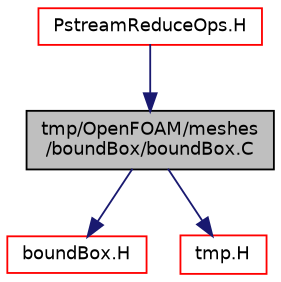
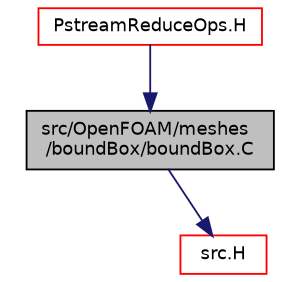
node "tmp/OpenFOAM/meshes /boundBox/boundBox.C": label "tmp/OpenFOAM/meshes /boundBox/boundBox.C" -> "src/OpenFOAM/meshes /boundBox/boundBox.C"
node "boundBox.H": removed
node "tmp.H": label "tmp.H" -> "src.H"
